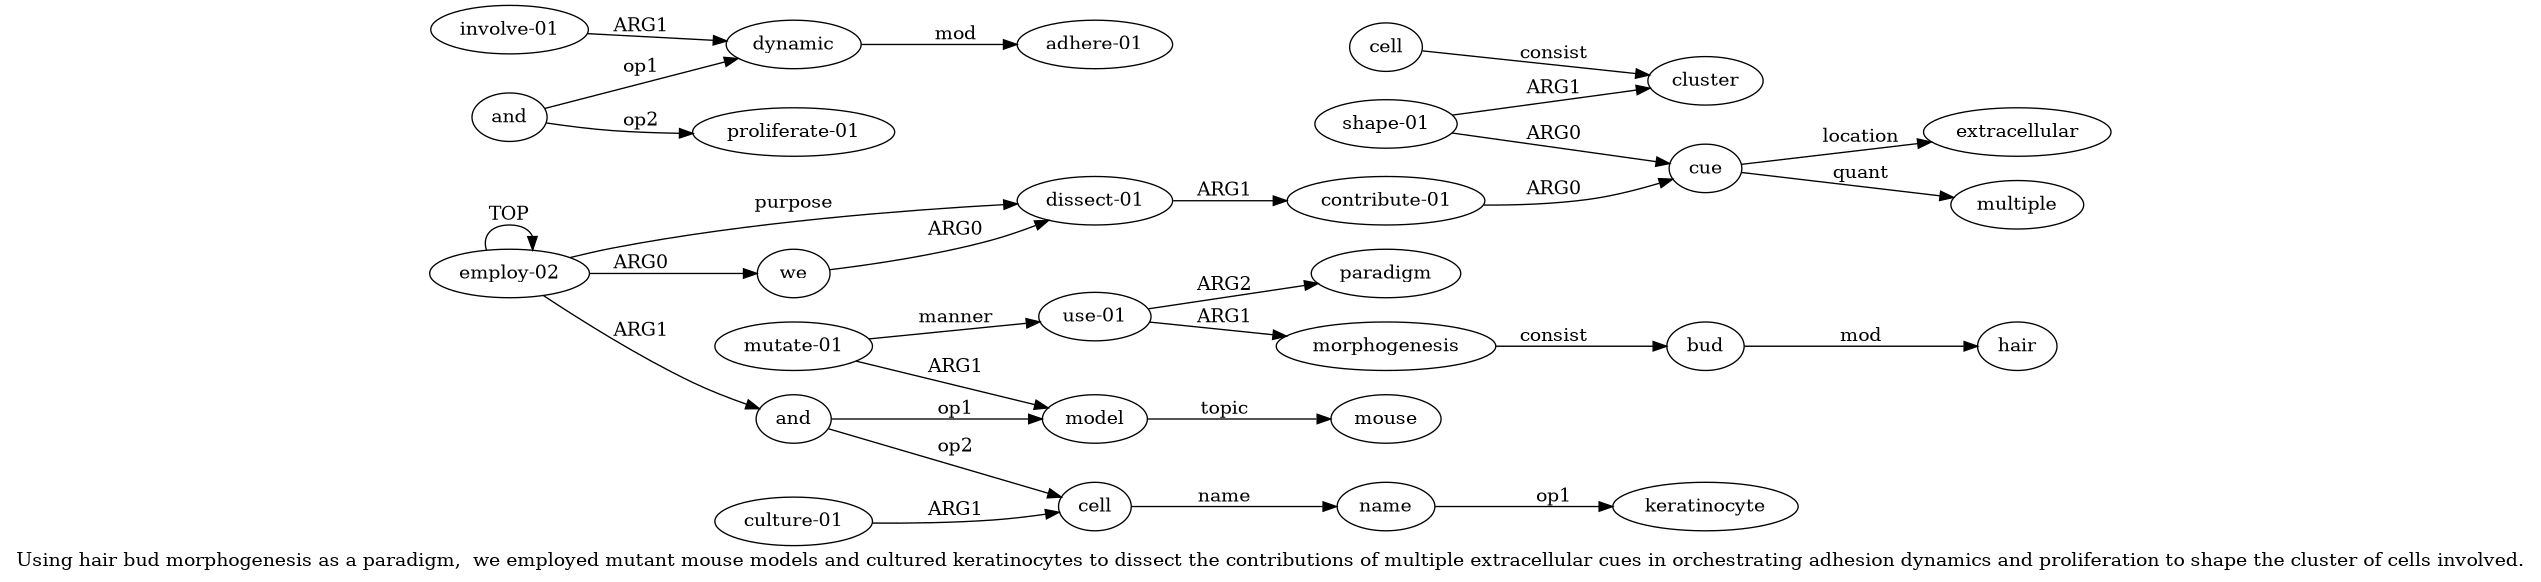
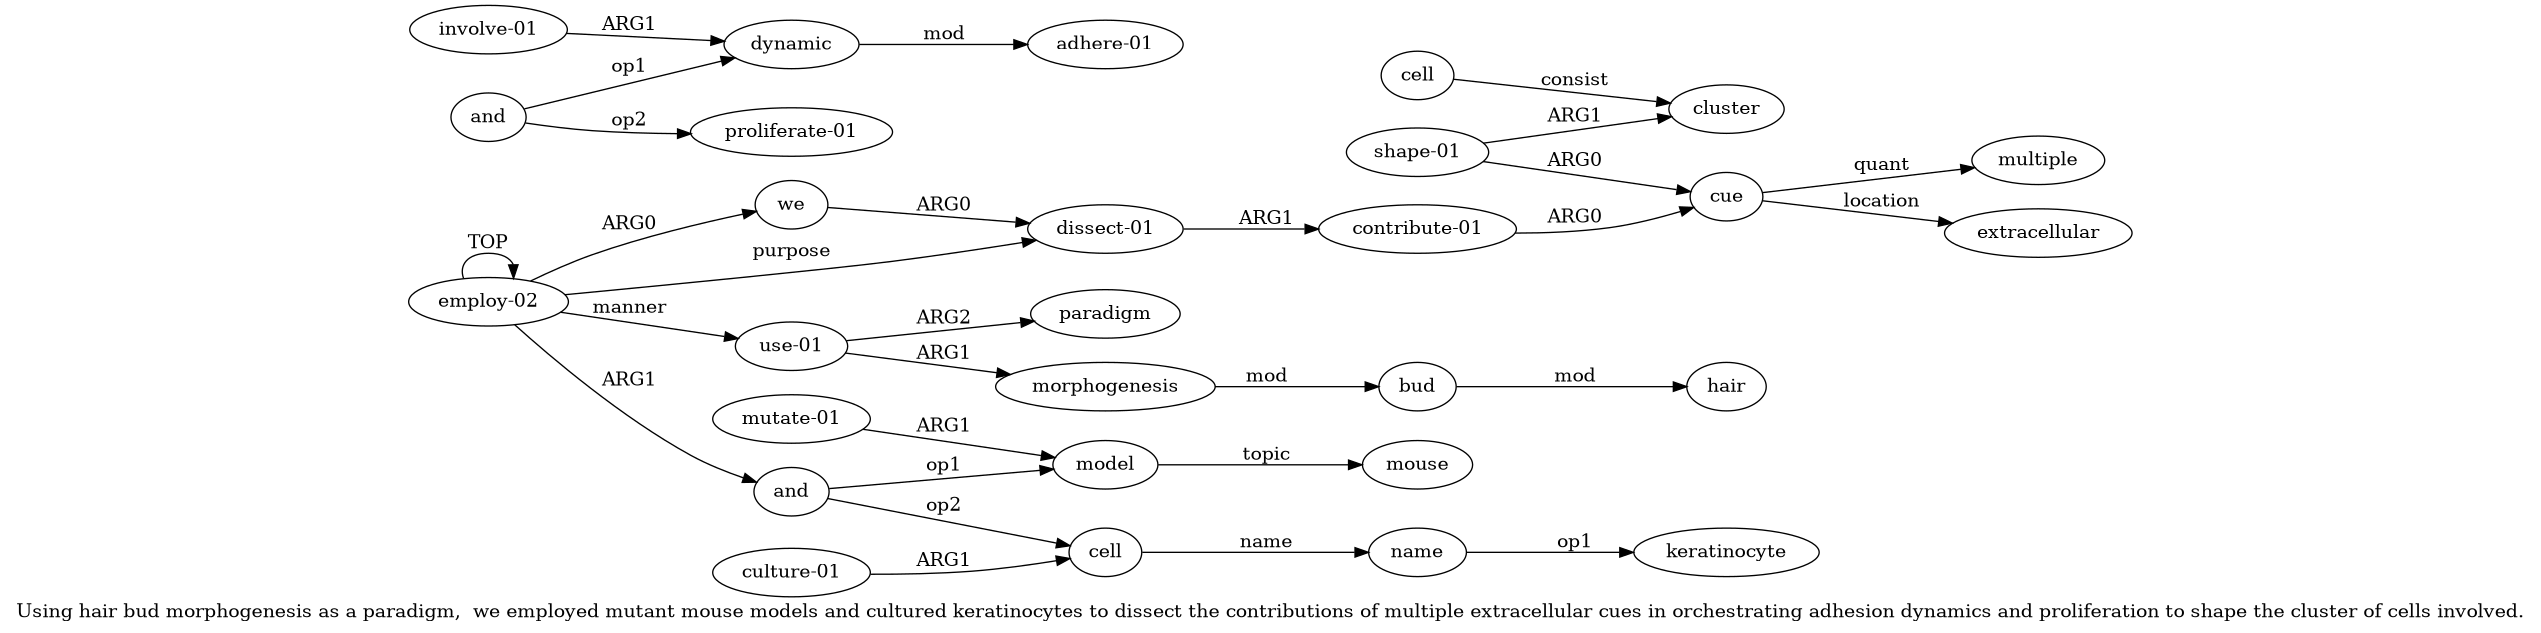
edge "mutate-01" -> "use-01": now "employ-02" -> "use-01"
edge "morphogenesis" -> "bud": label "consist" -> "mod"
